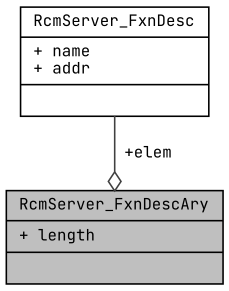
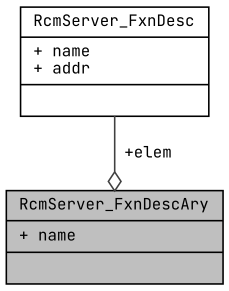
node "RcmServer_FxnDescAry": text "+ length" -> "+ name"
